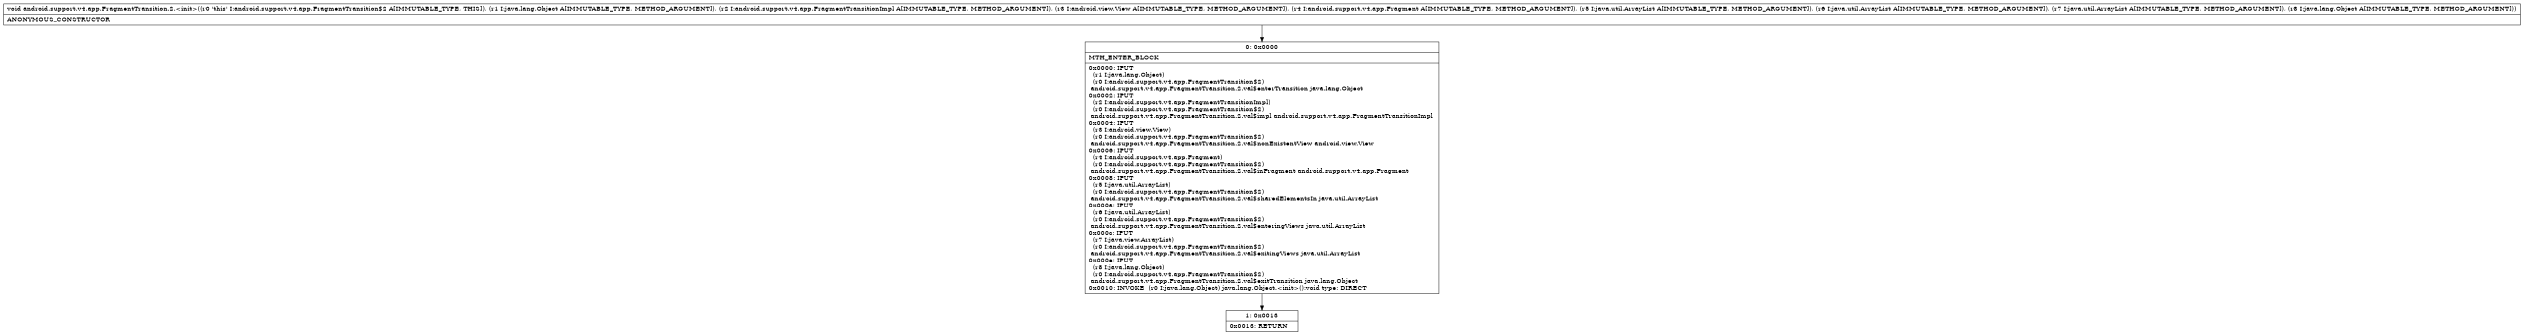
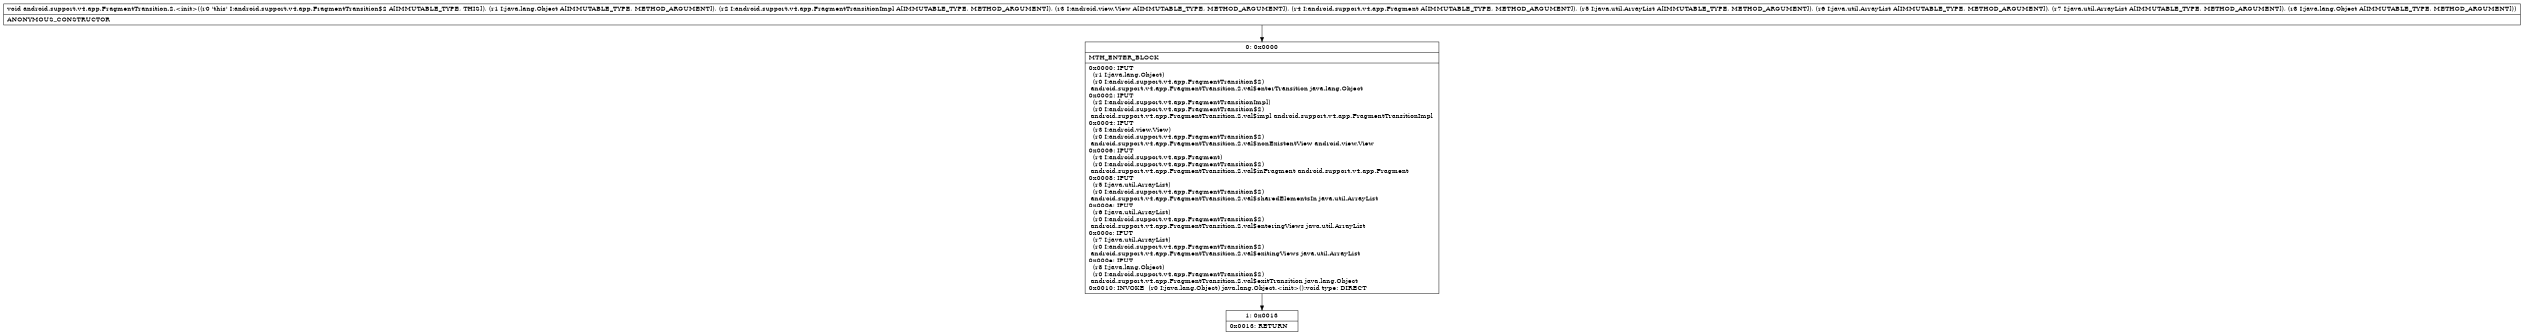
node "0: 0x0000": text "(r7 I:java.view.ArrayList)" -> "(r7 I:java.util.ArrayList)"
